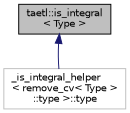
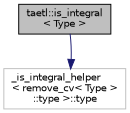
edge "_is_integral_helper < remove_cv< Type > ::type >::type" -> "taetl::is_integral < Type >": reversed
